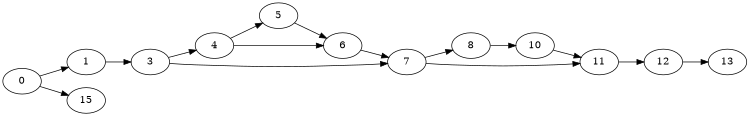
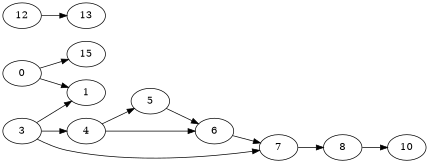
edge "1" -> "3": reversed
node "11": removed
